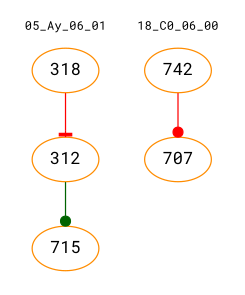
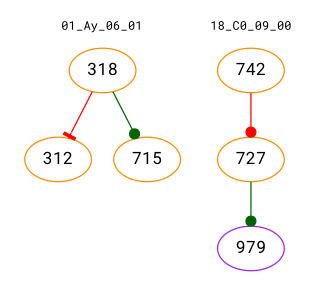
cluster "05_Ay_06_01": label "05_Ay_06_01" -> "01_Ay_06_01"
cluster "18_C0_06_00": label "18_C0_06_00" -> "18_C0_09_00"
node "707": label "707" -> "727"
edge "312" -> "715": now "318" -> "715"
node "979": added
